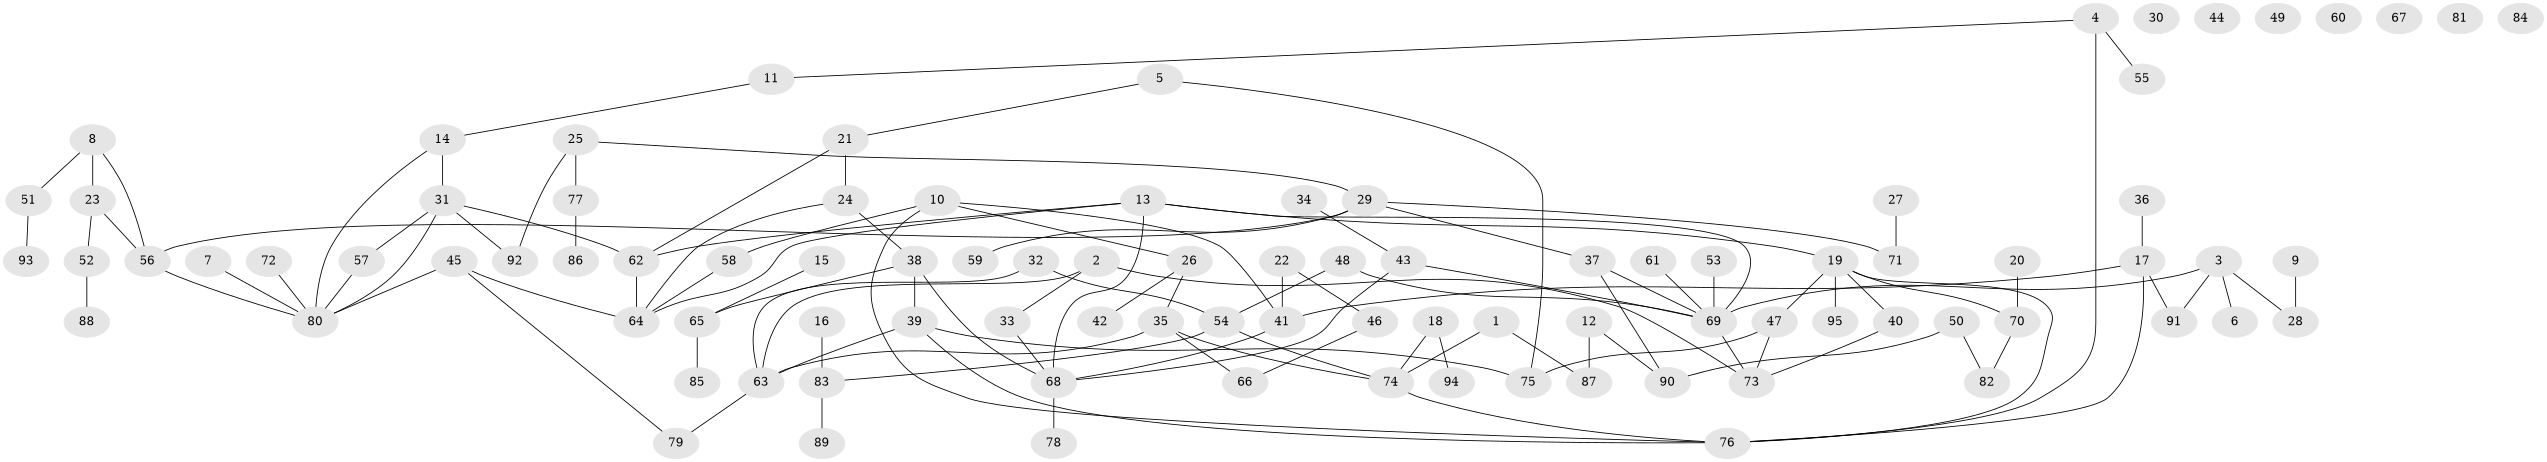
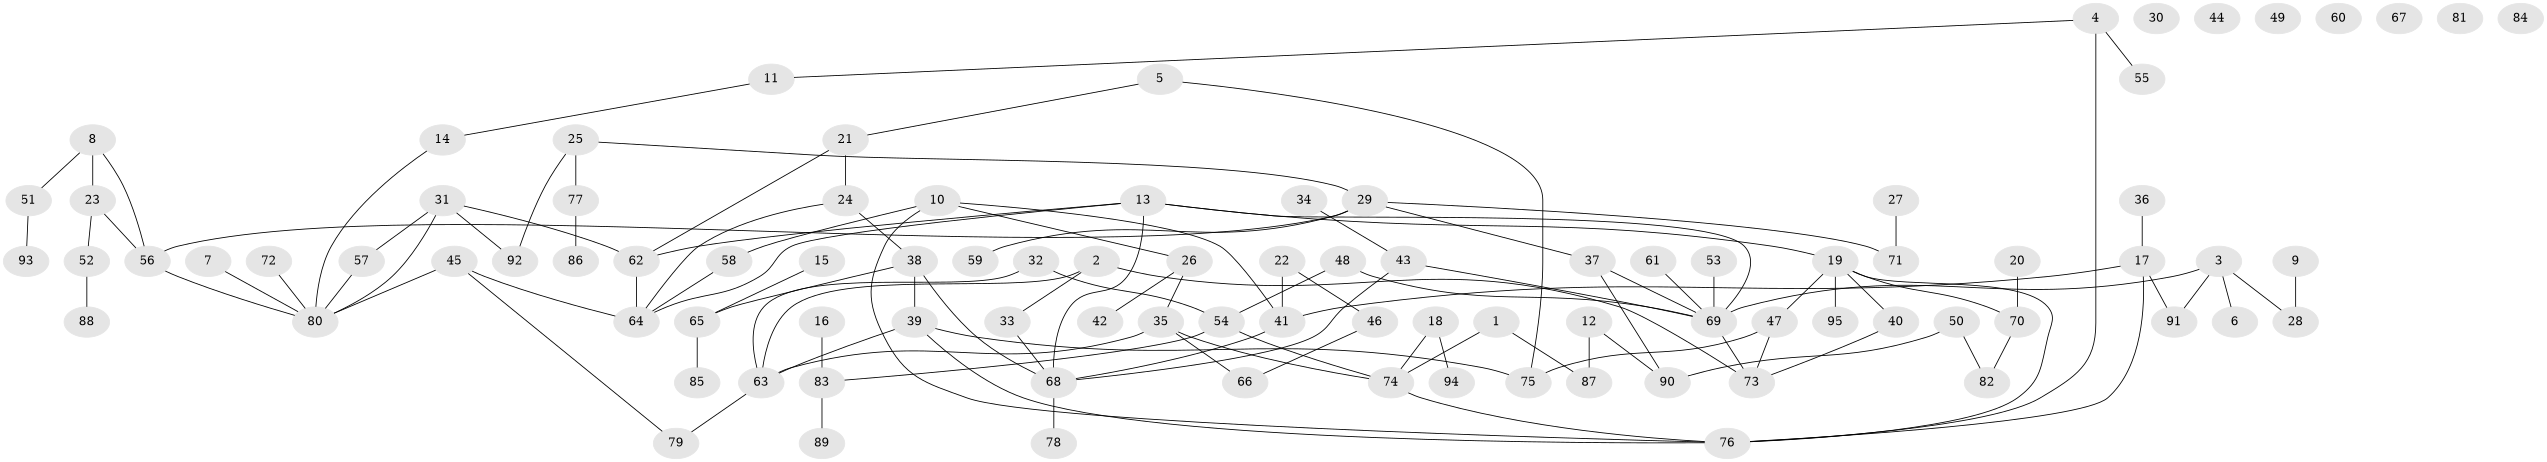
edge "14" -- "31": removed
